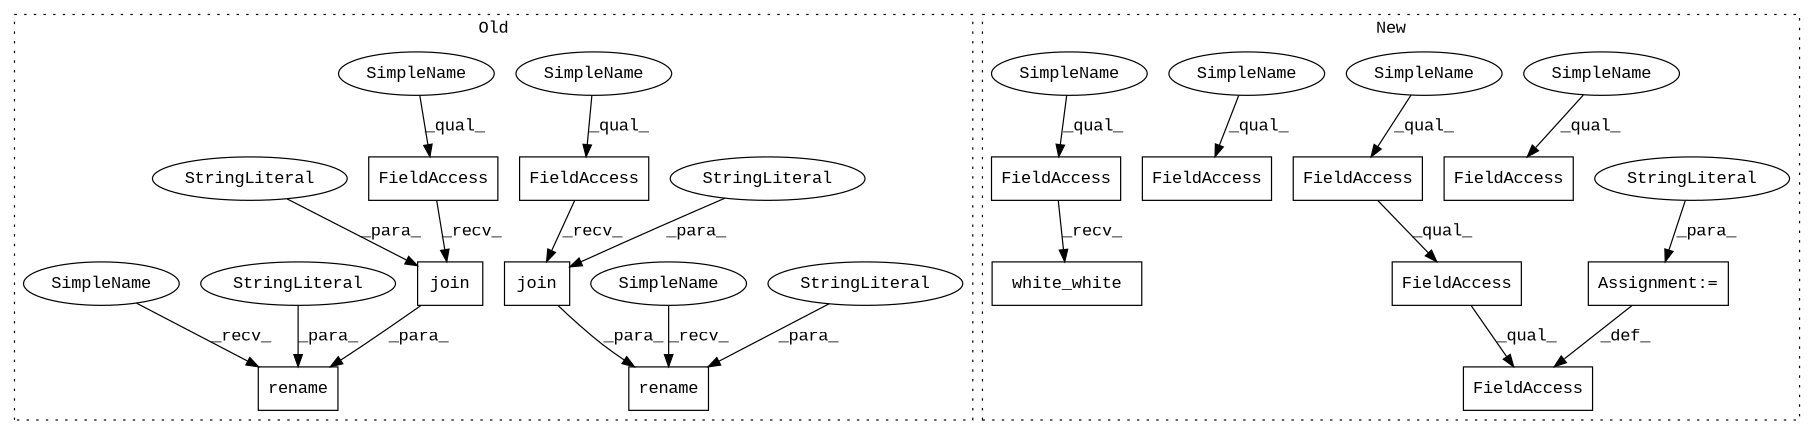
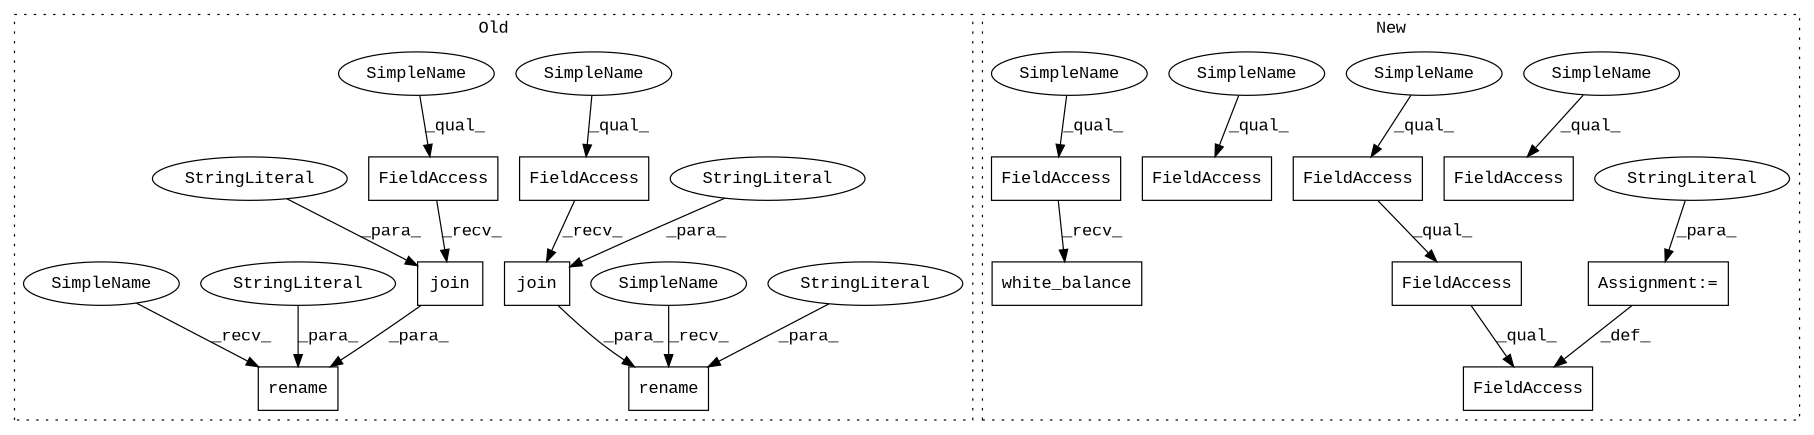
node "white_white": label "white_white" -> "white_balance"
